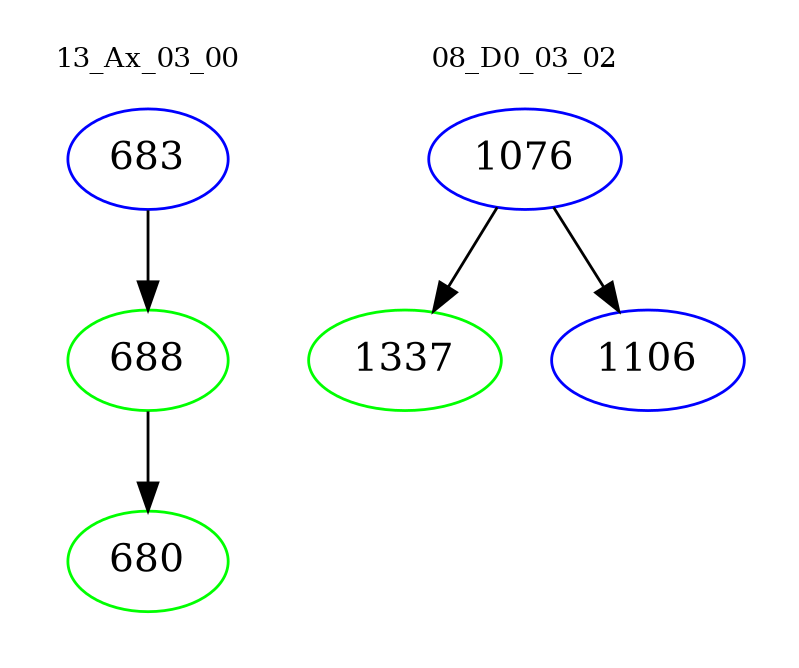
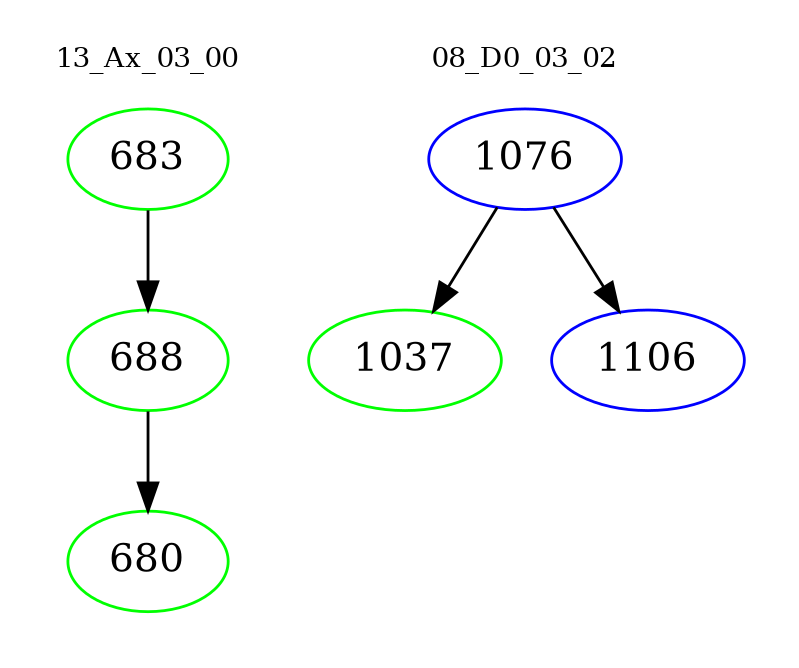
node "683": color blue -> green
node "1337": label "1337" -> "1037"
